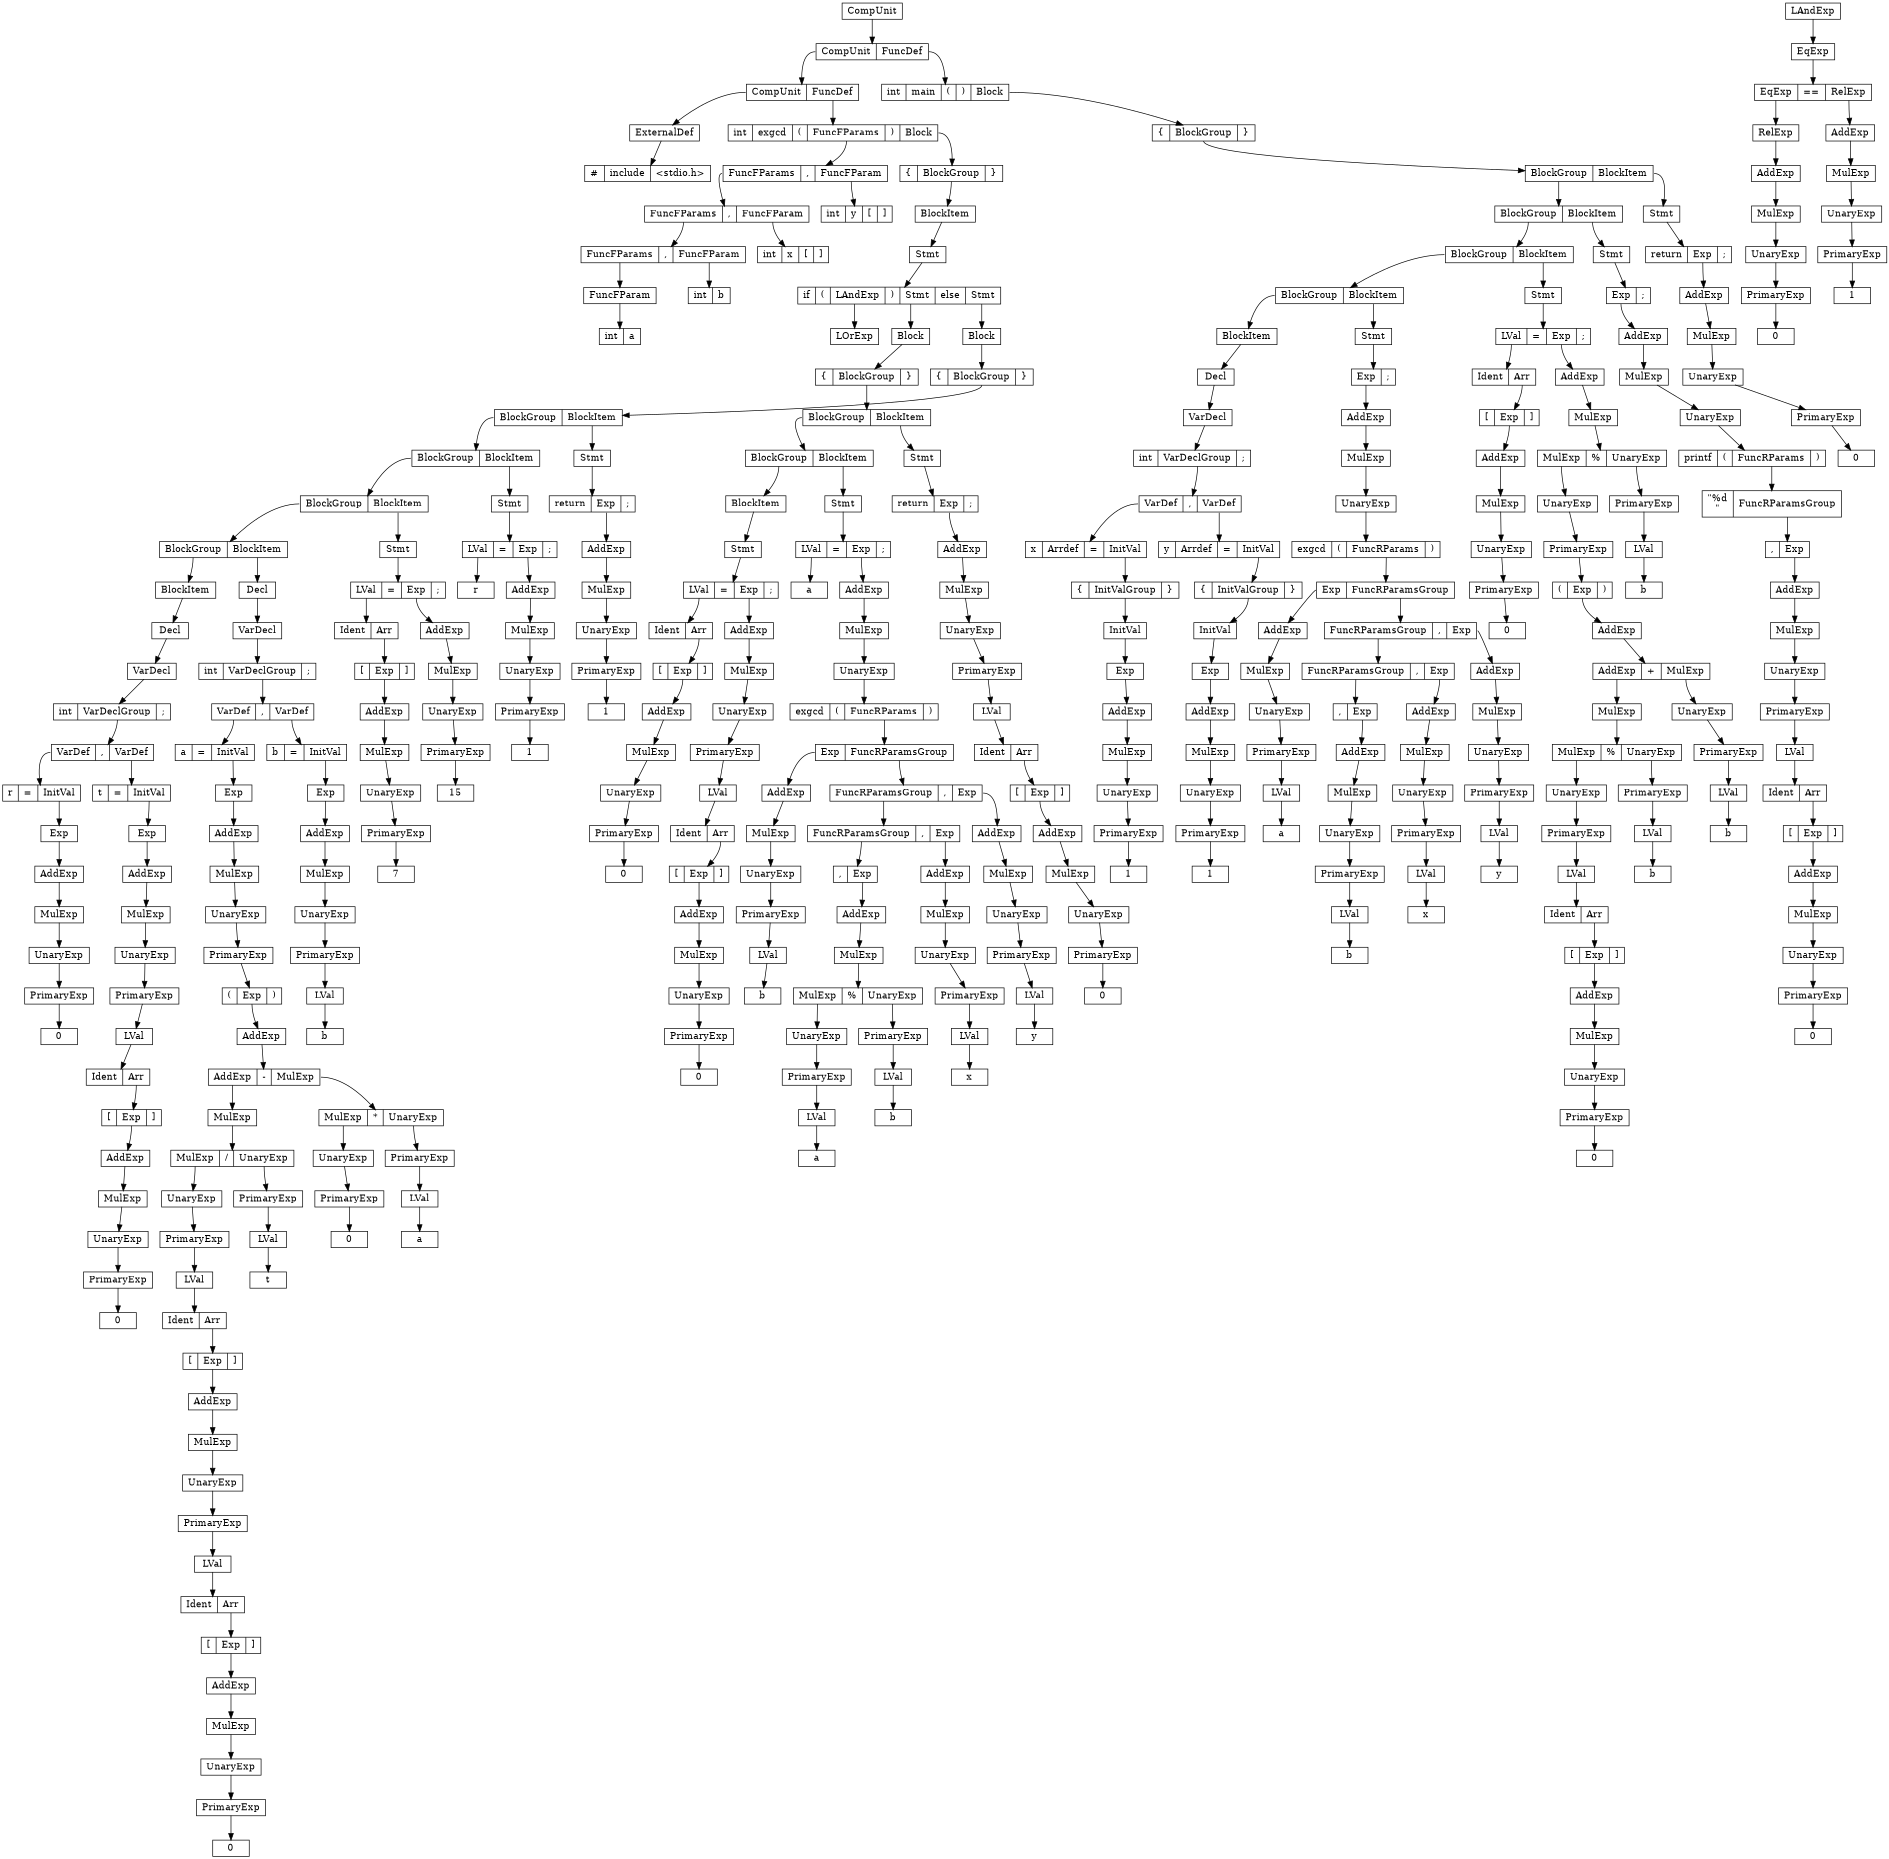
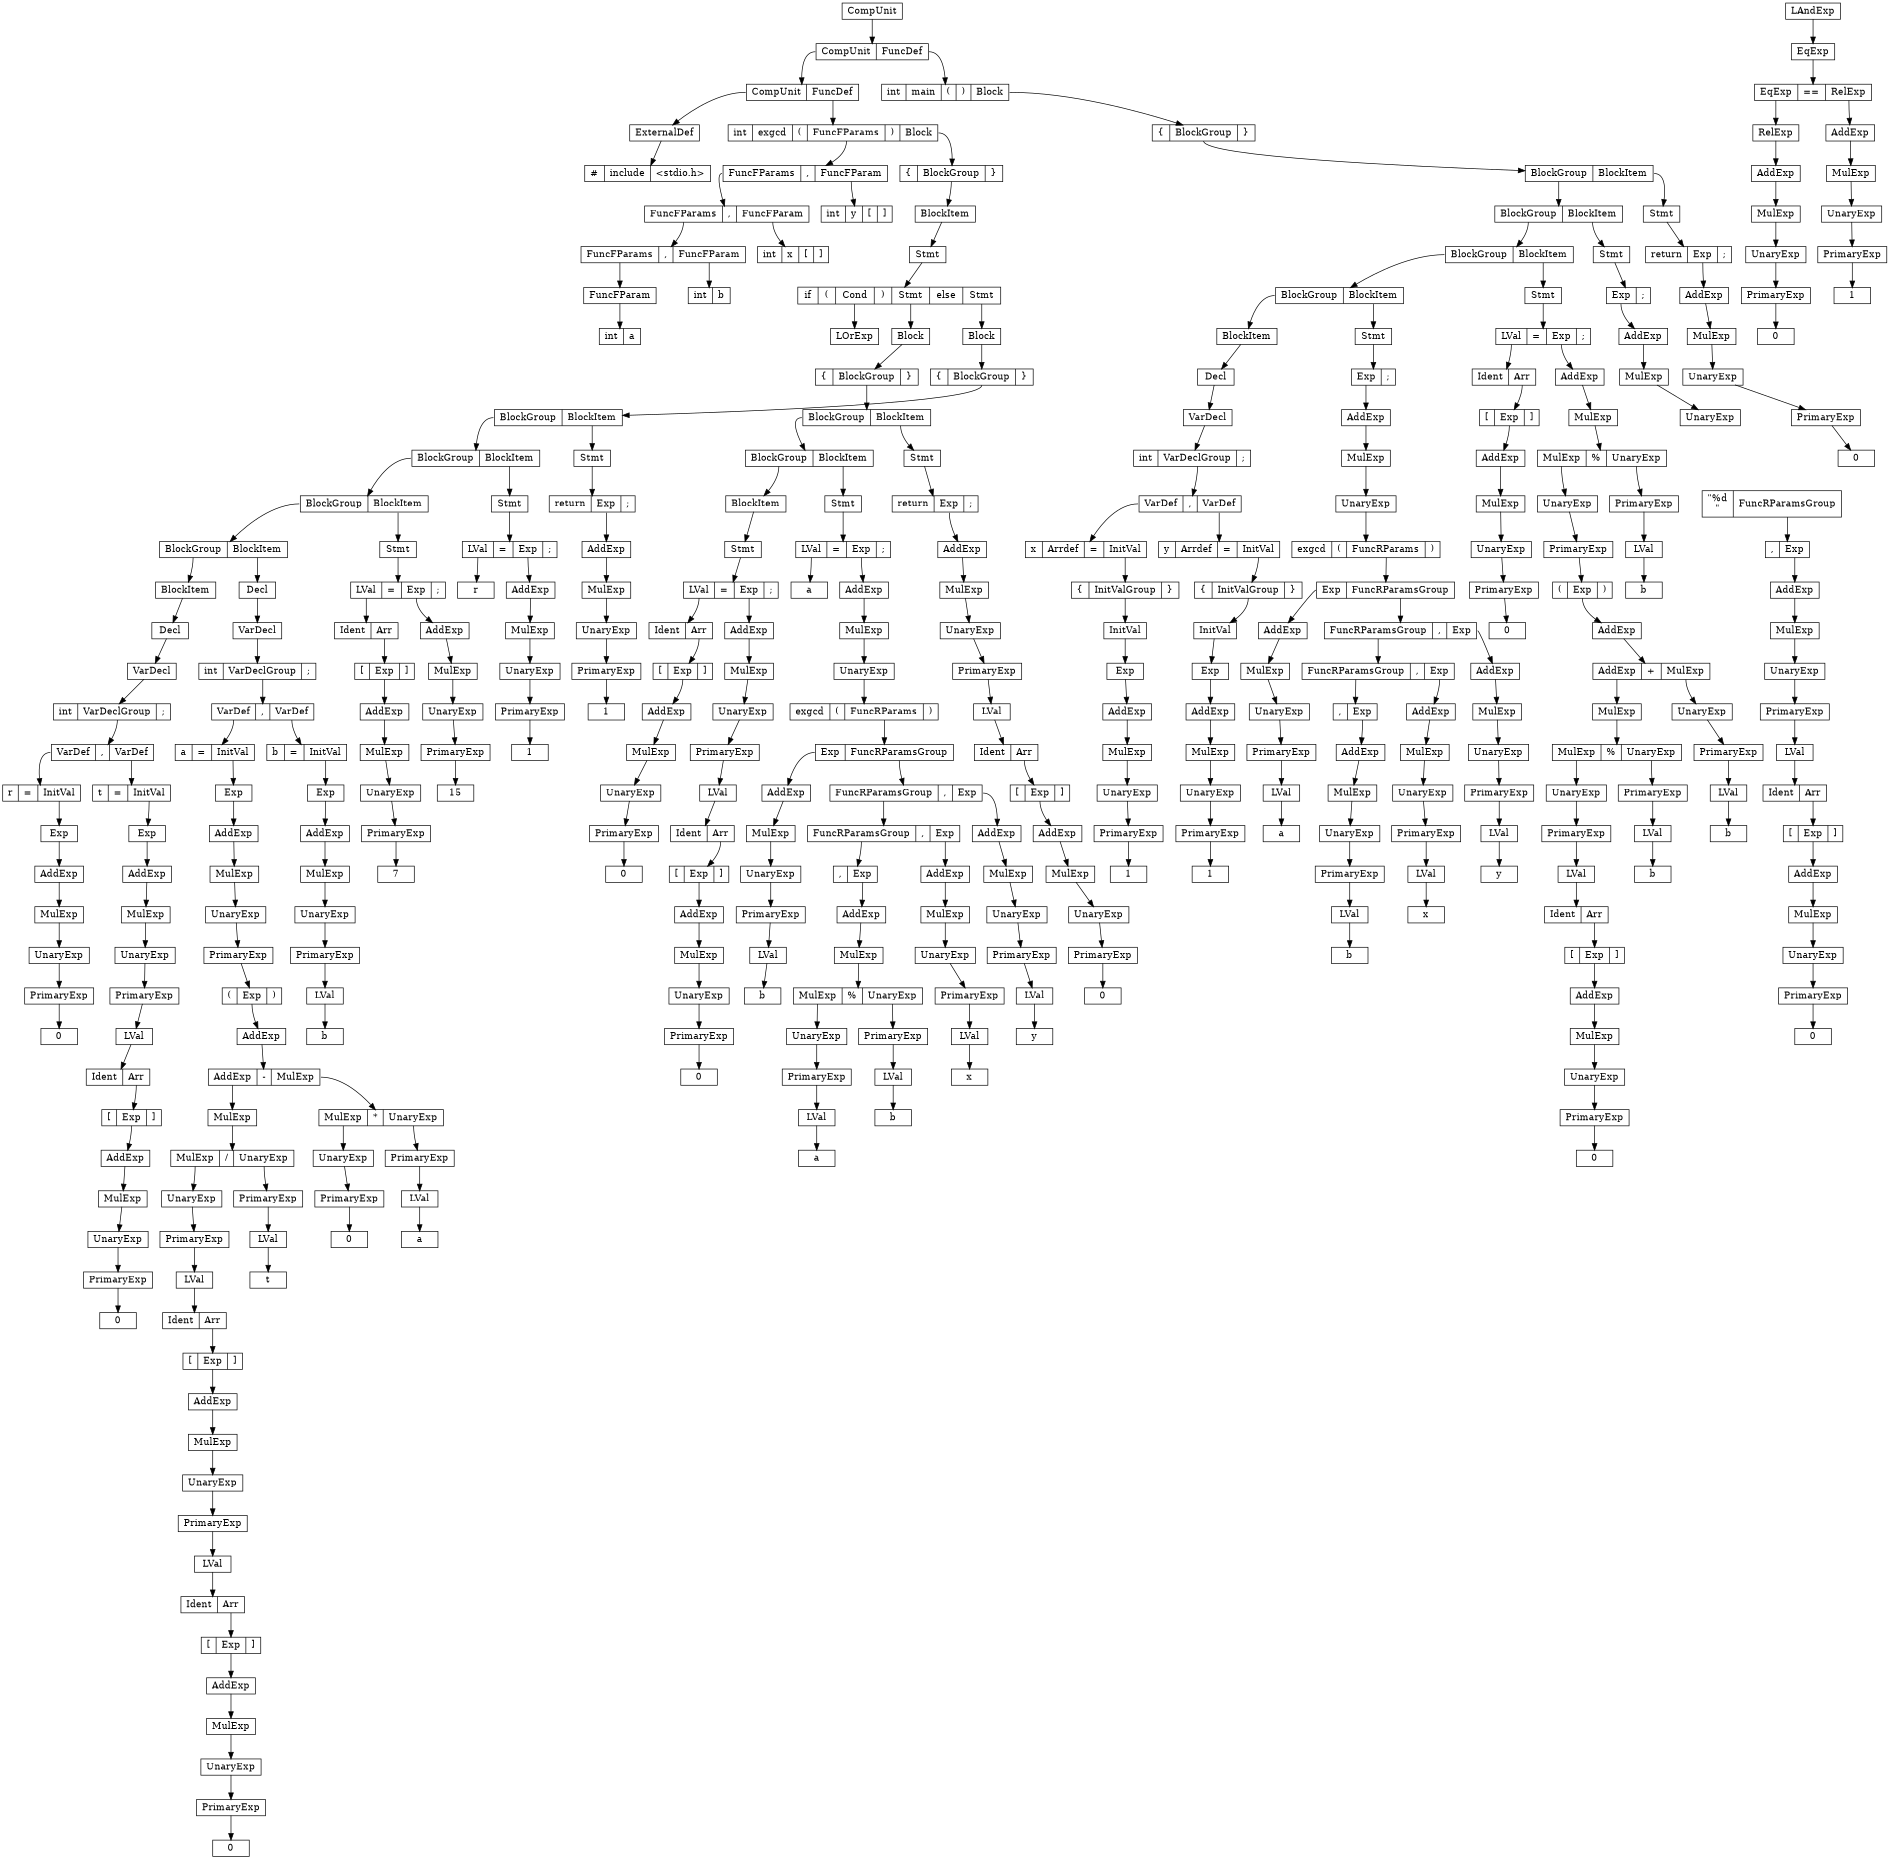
node "if": text "LAndExp" -> "Cond"
node "printf": removed
